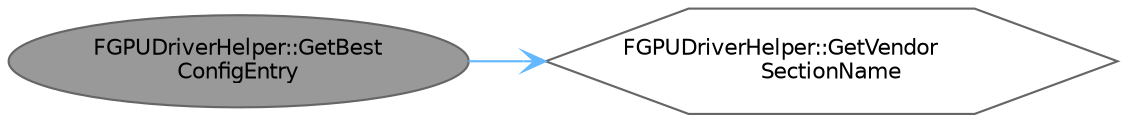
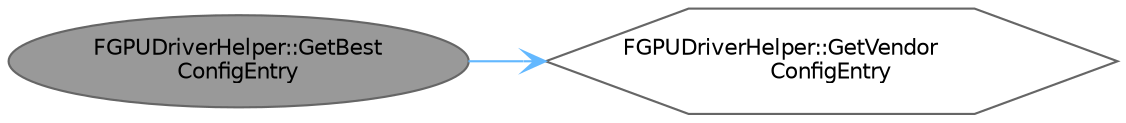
node "FGPUDriverHelper::GetVendor SectionName": label "FGPUDriverHelper::GetVendor SectionName" -> "FGPUDriverHelper::GetVendor ConfigEntry"
